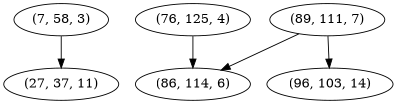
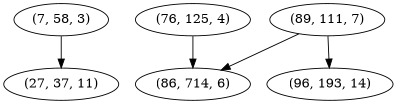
node "(86, 114, 6)": label "(86, 114, 6)" -> "(86, 714, 6)"
node "(96, 103, 14)": label "(96, 103, 14)" -> "(96, 193, 14)"
